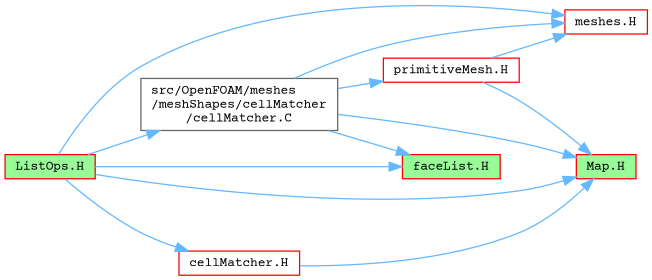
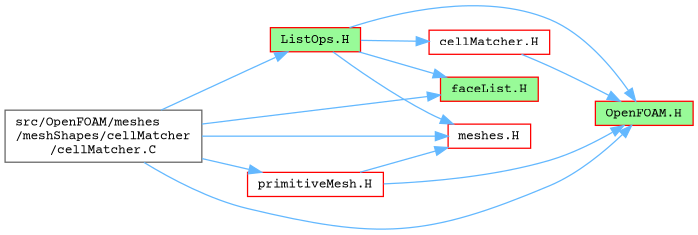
edge "ListOps.H" -> "src/OpenFOAM/meshes /meshShapes/cellMatcher /cellMatcher.C": reversed
node "Map.H": label "Map.H" -> "OpenFOAM.H"
